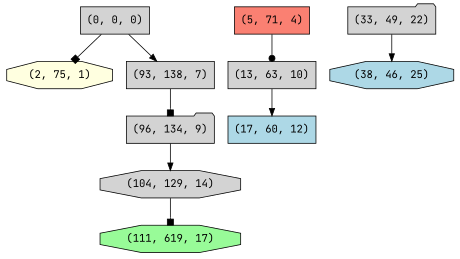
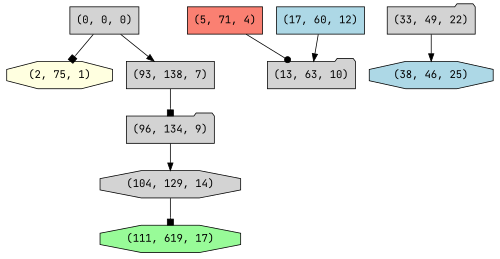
node "(13, 63, 10)": shape box -> folder
edge "(13, 63, 10)" -> "(17, 60, 12)": reversed
